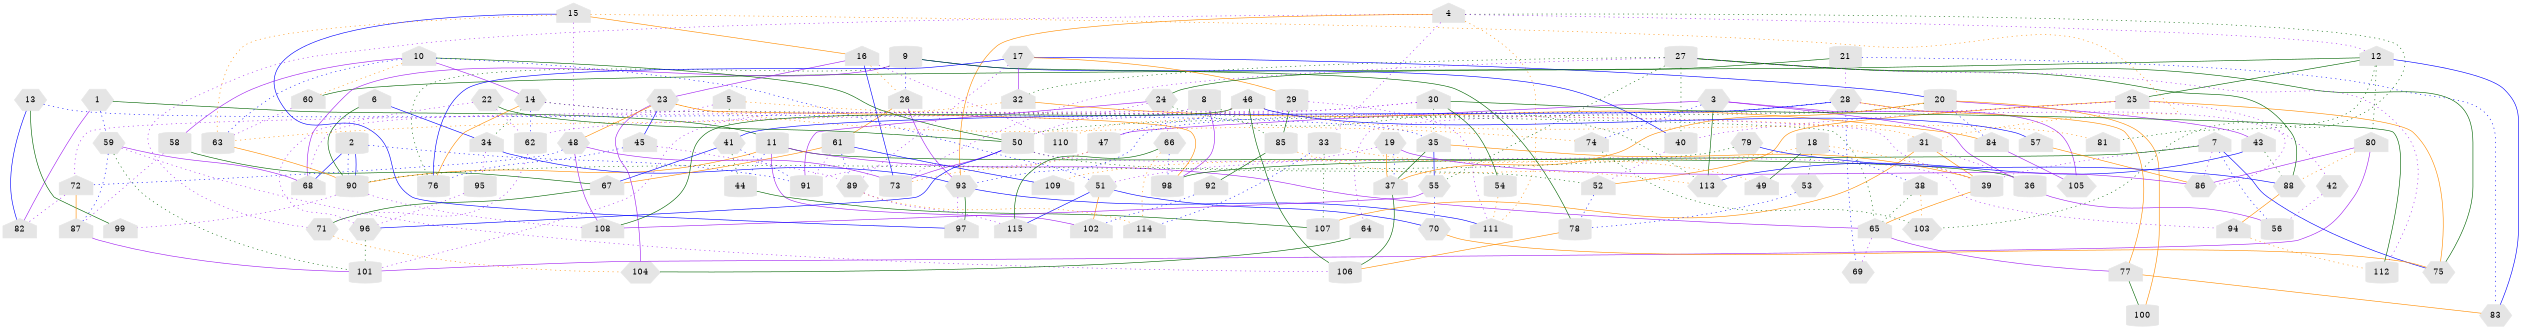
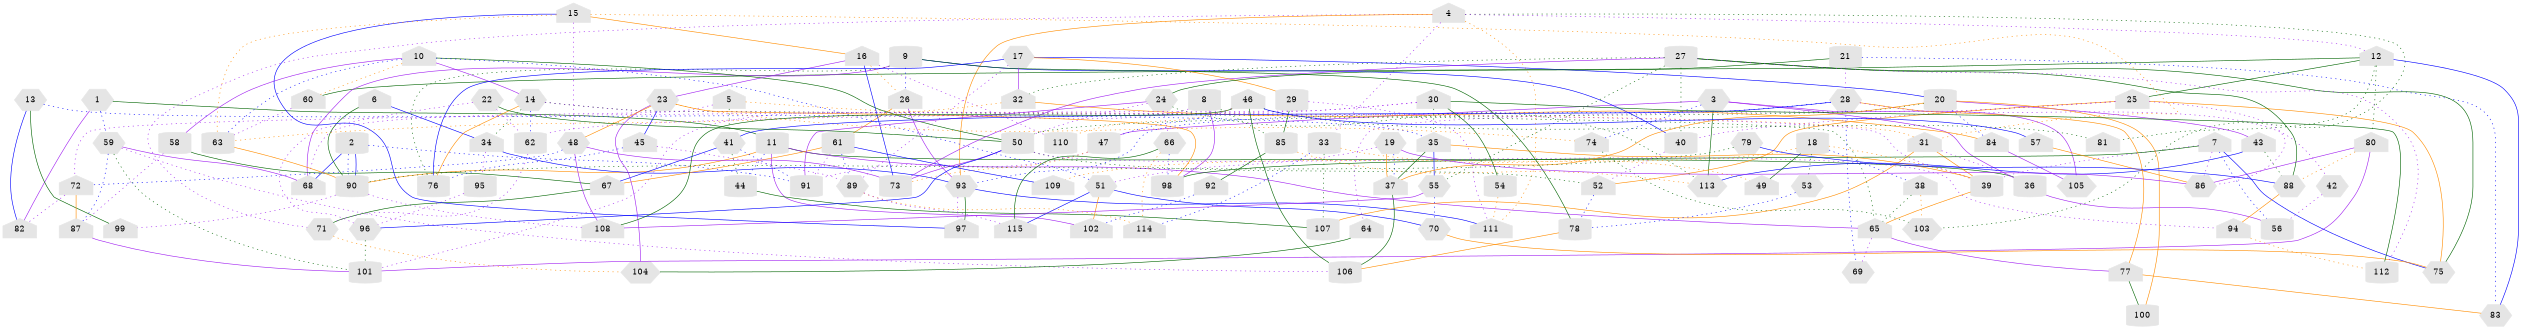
edge "27" -- "73": style dotted -> solid
edge "46" -- "81": color darkorange -> darkgreen
